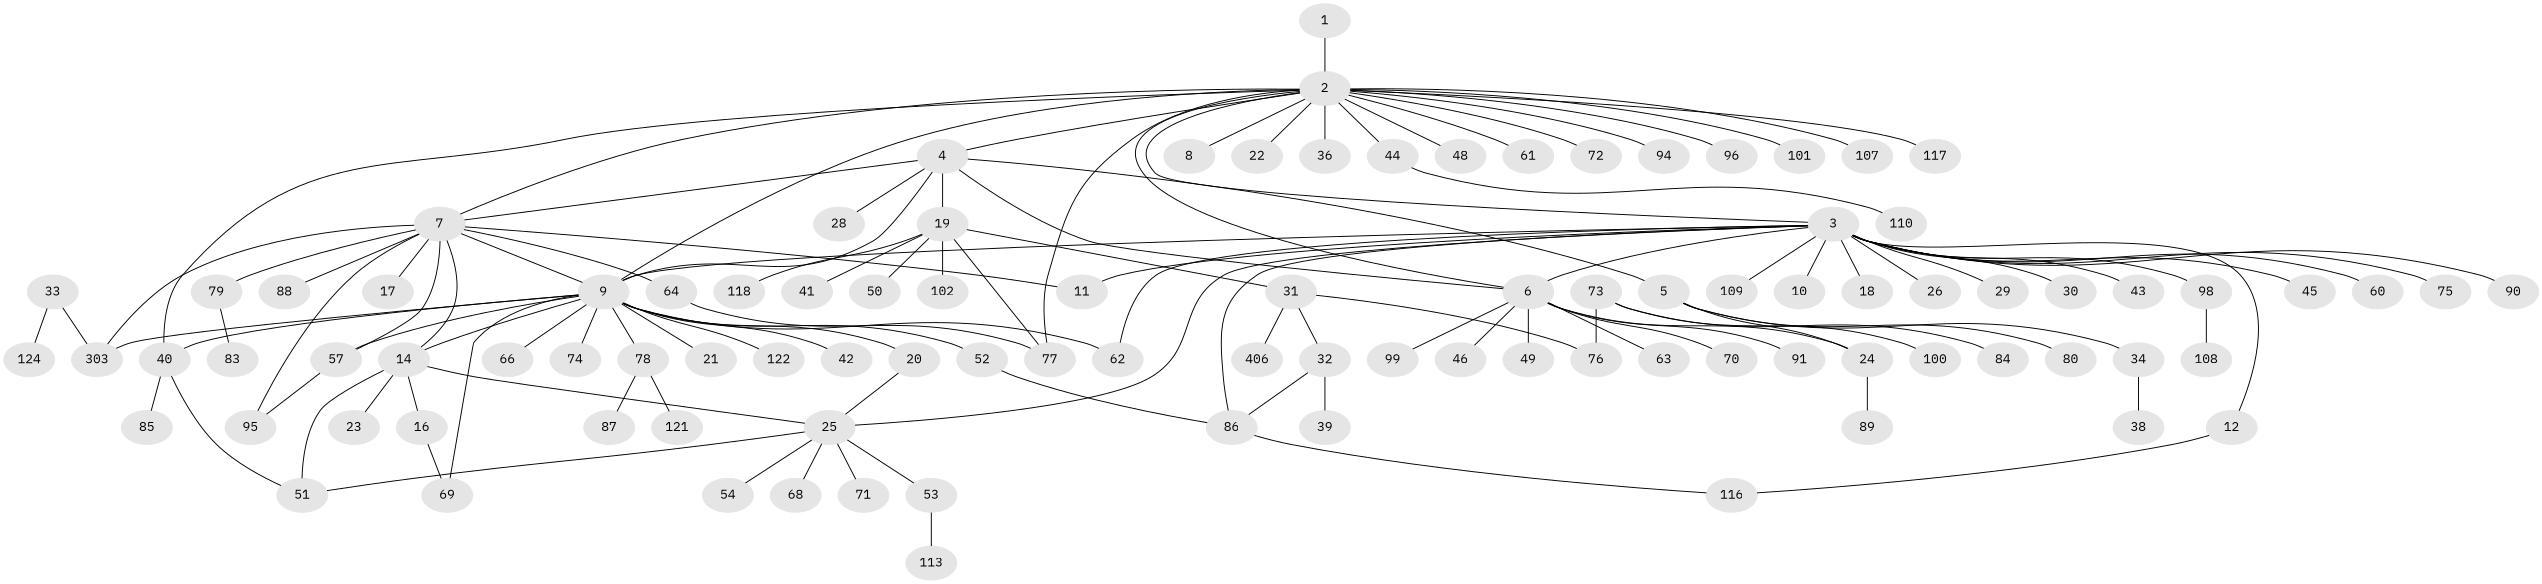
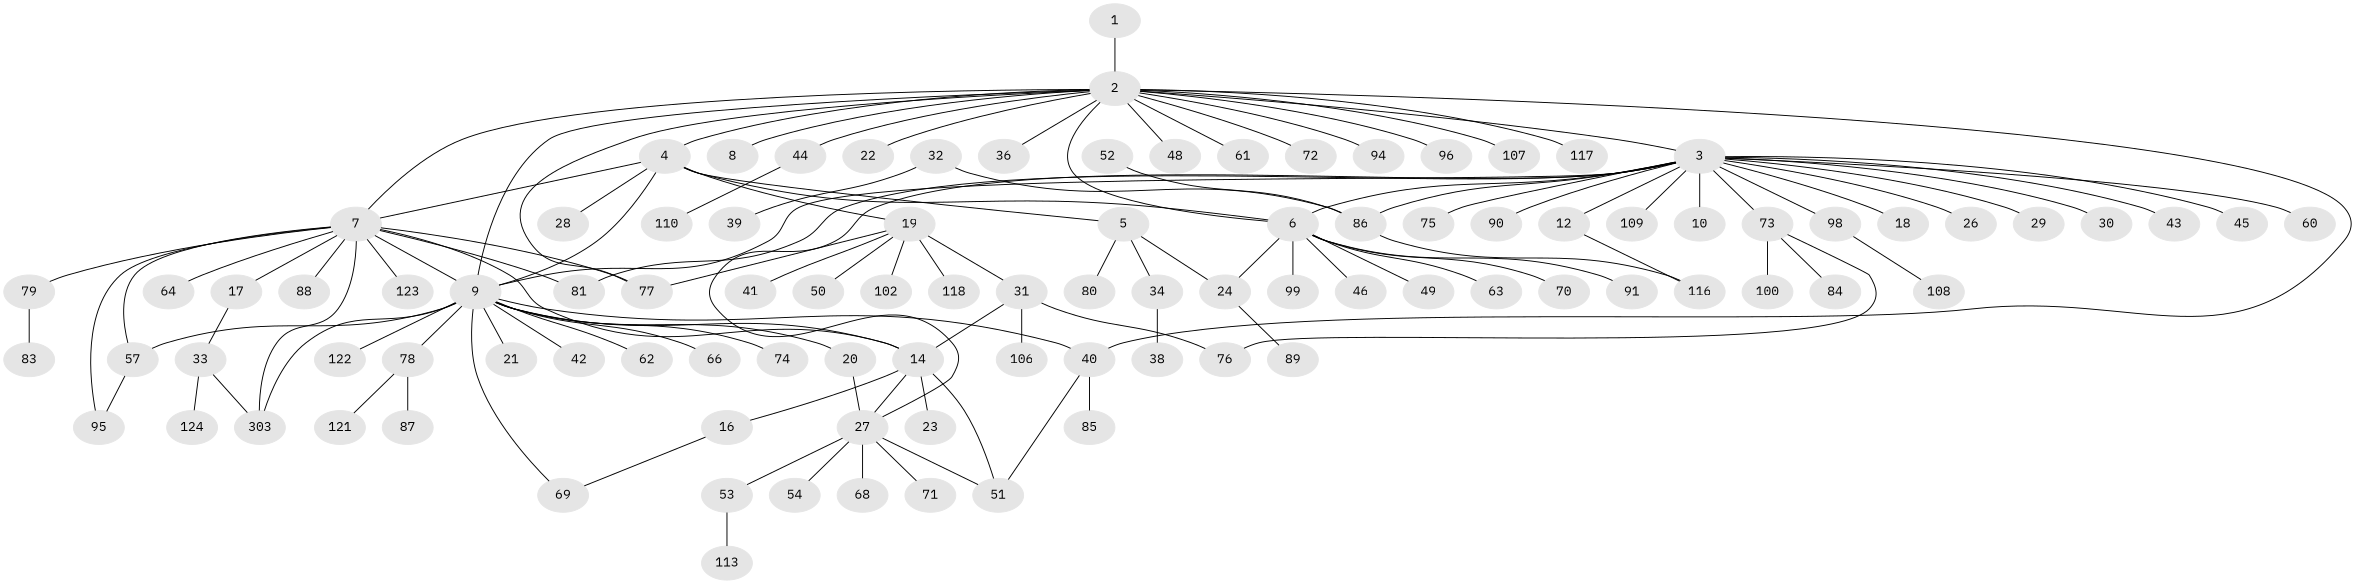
node "101": removed
edge "3" -- "62": now "3" -- "73"
node "123": added
node "11": label "11" -> "81"
edge "17" -- "33": added
edge "9" -- "52": removed
edge "31" -- "32": now "31" -- "14"
edge "64" -- "77": now "7" -- "77"
node "406": label "406" -> "106"
node "25": label "25" -> "27"
